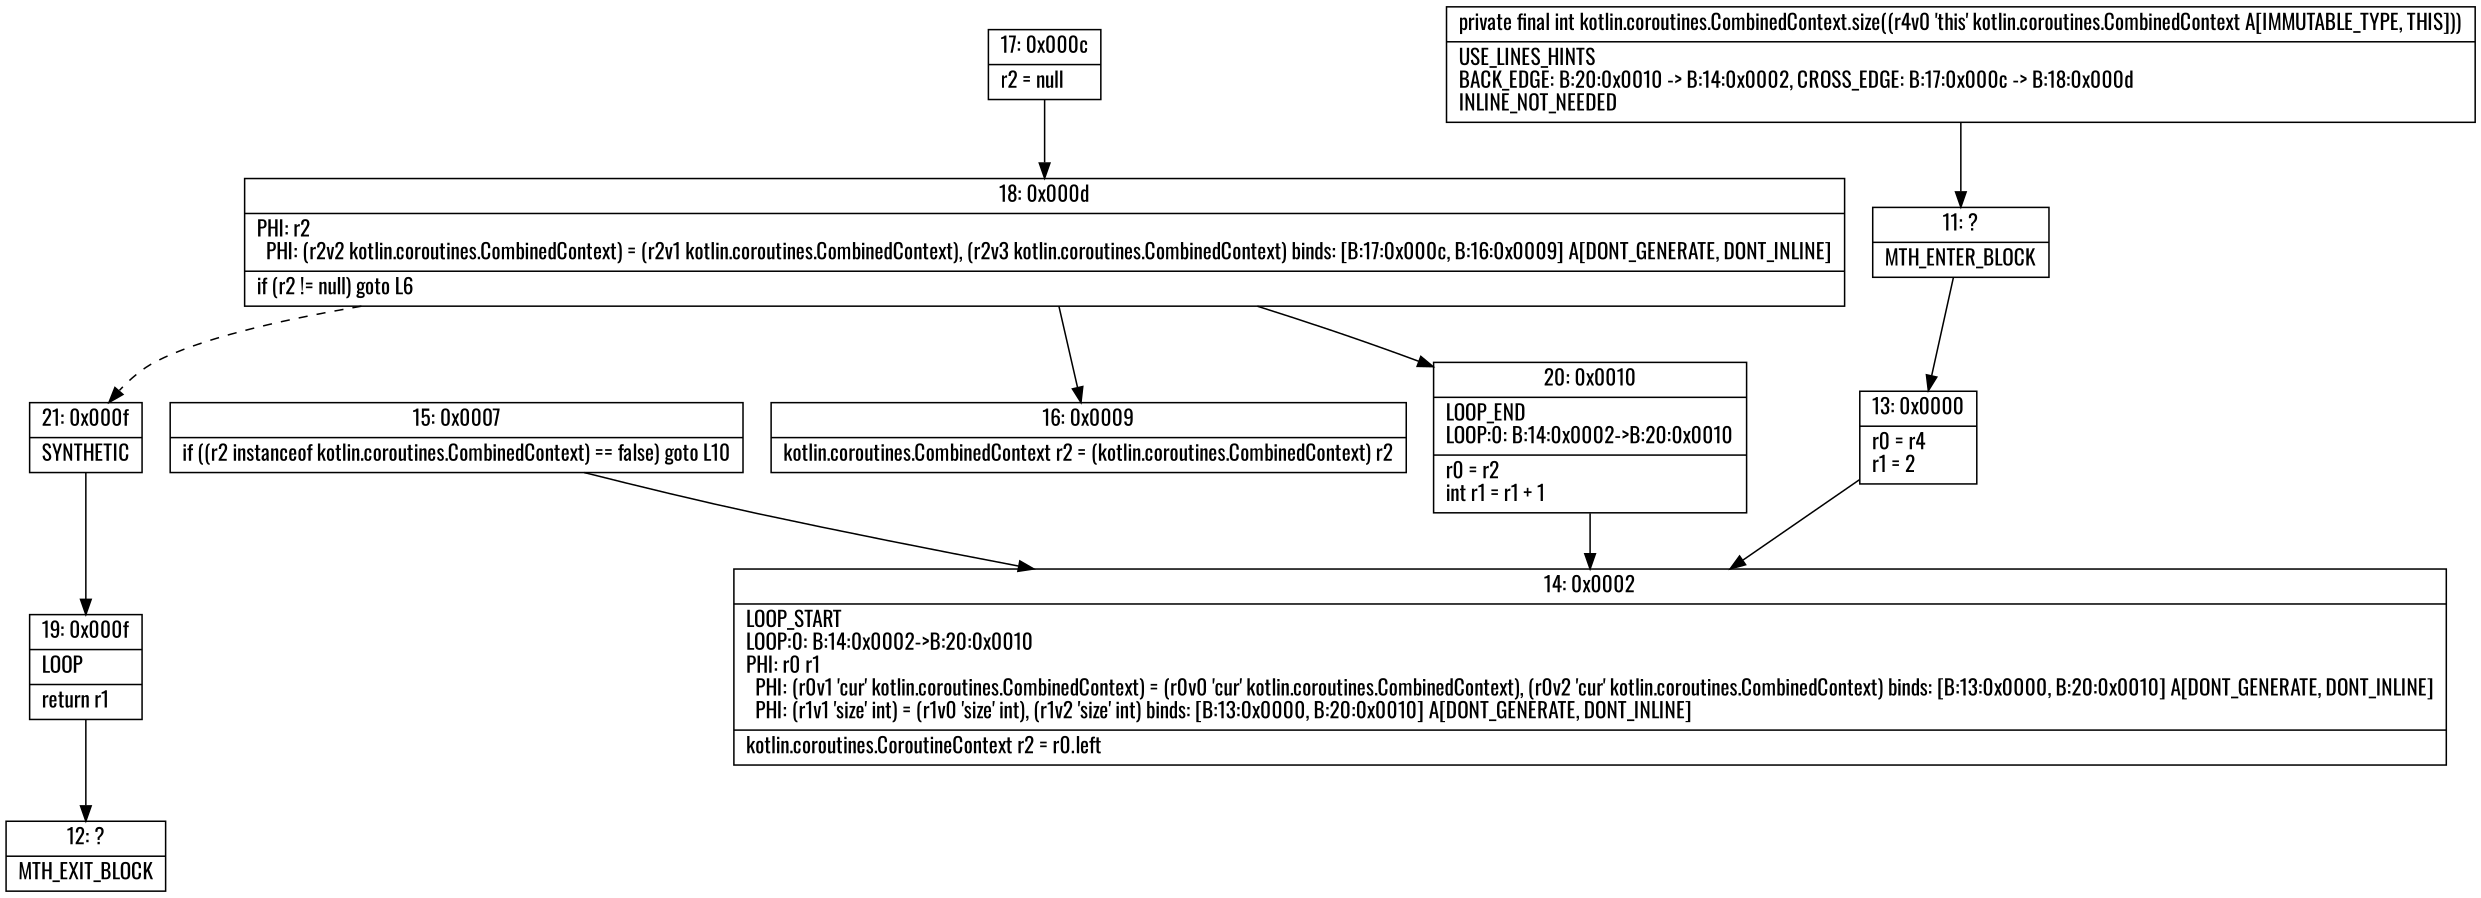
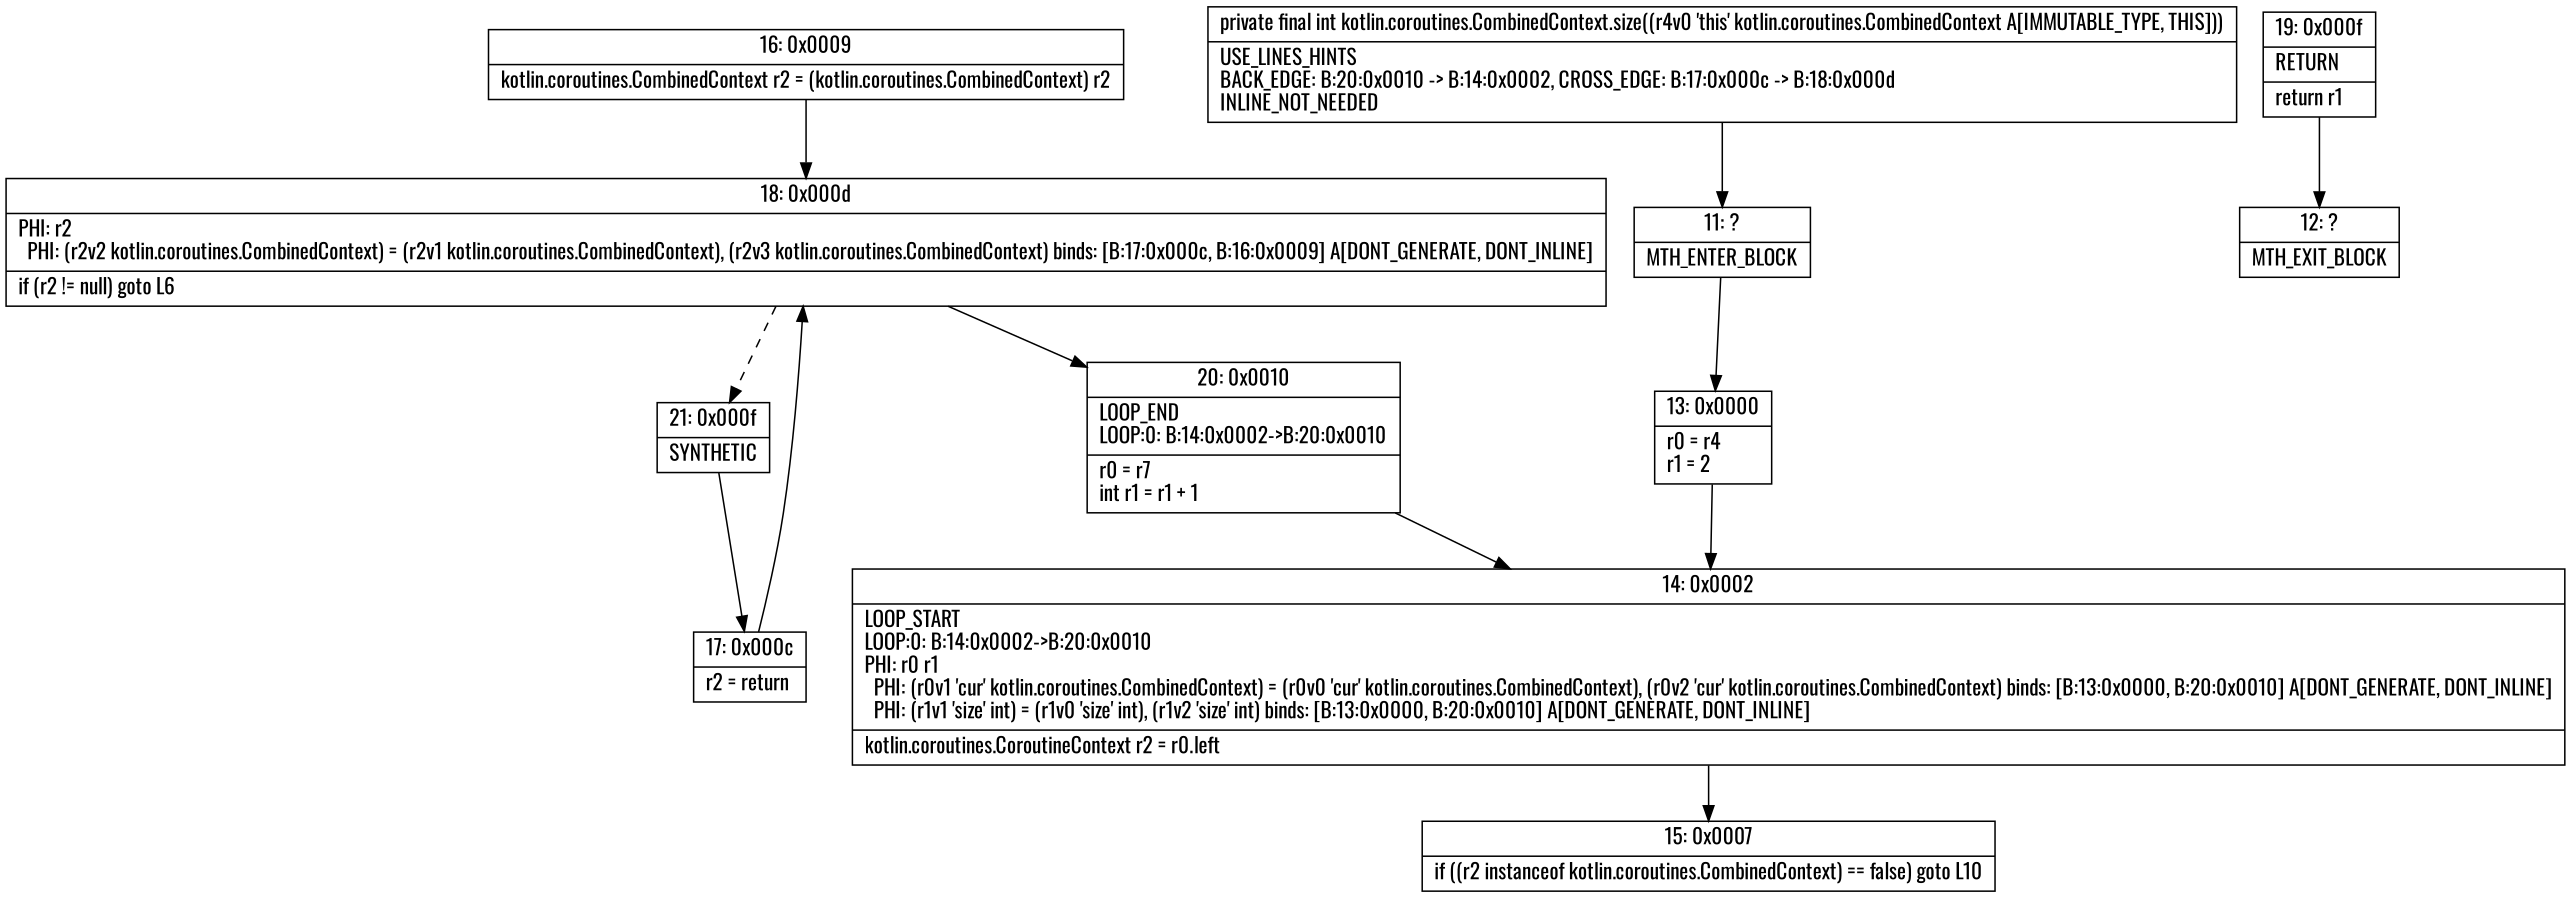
node "17: 0x000c": text "r2 = null" -> "r2 = return"
edge "18: 0x000d" -> "16: 0x0009": reversed
node "20: 0x0010": text "r0 = r2" -> "r0 = r7"
edge "15: 0x0007" -> "14: 0x0002": reversed
edge "21: 0x000f" -> "19: 0x000f": now "21: 0x000f" -> "17: 0x000c"
node "19: 0x000f": text "LOOP" -> "RETURN"
